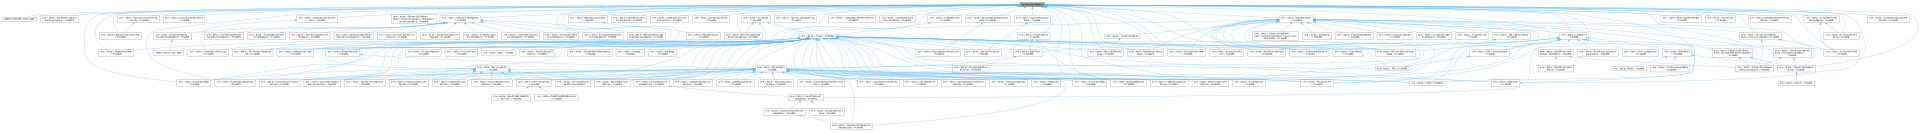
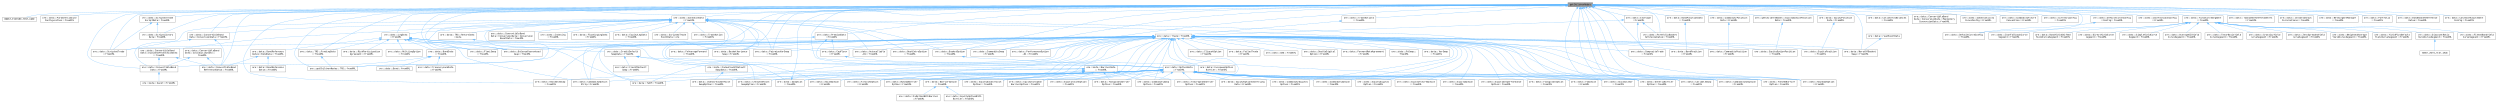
node "ore::data::EquityOptionPosition Data::fromXML": label "ore::data::EquityOptionPosition Data::fromXML" -> "ore::getChildrenNodes::EquityOptionPosition Data::fromXML"
edge "ore::data::ConvertibleBond Data::CallabilityData:: fromXML" -> "ore::data::ScheduleData ::fromXML": removed
edge "ore::data::readEventData" -> "ore::data::ScheduleData ::fromXML": removed
node "ore::data::TradeActions CurveSegment::fromXML": label "ore::data::TradeActions CurveSegment::fromXML" -> "ore::data::AverageOISYield CurveSegment::fromXML"
node "ore::data::ScriptedTrade EventData::fromXML": label "ore::data::ScriptedTrade EventData::fromXML" -> "ore::data::ScriptedTrade EventData::ore"
node "ore::data::TRS::ReturnData ::fromXML": label "ore::data::TRS::ReturnData ::fromXML" -> "ore::data::TRS::ReturnData ::data"
edge "ore::data::BondPosition ::fromXML" -> "ore::data::Trade::fromXML": added
node "ore::data::TRS::fromXML": label "ore::data::TRS::fromXML" -> "ore::getChildrenNodes::TRS::fromXML"
node "ore::data::FxDoubleTouch Option::fromXML": label "ore::data::FxDoubleTouch Option::fromXML" -> "ore::data::CommoditySwap Option::fromXML"
node "ore::data::FxTouchOption ::getChildrenNodes": label "ore::data::FxTouchOption ::getChildrenNodes" -> "ore::data::FxTouchOption ::fromXML"
node "ore::data::FxKIKOBarrier Option::fromXML": added
edge "ore::data::CreditDefault SwapData::fromXML" -> "ore::data::CreditDefault SwapOption::fromXML": reversed
